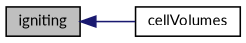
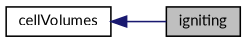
edge "cellVolumes" -> "igniting": reversed
